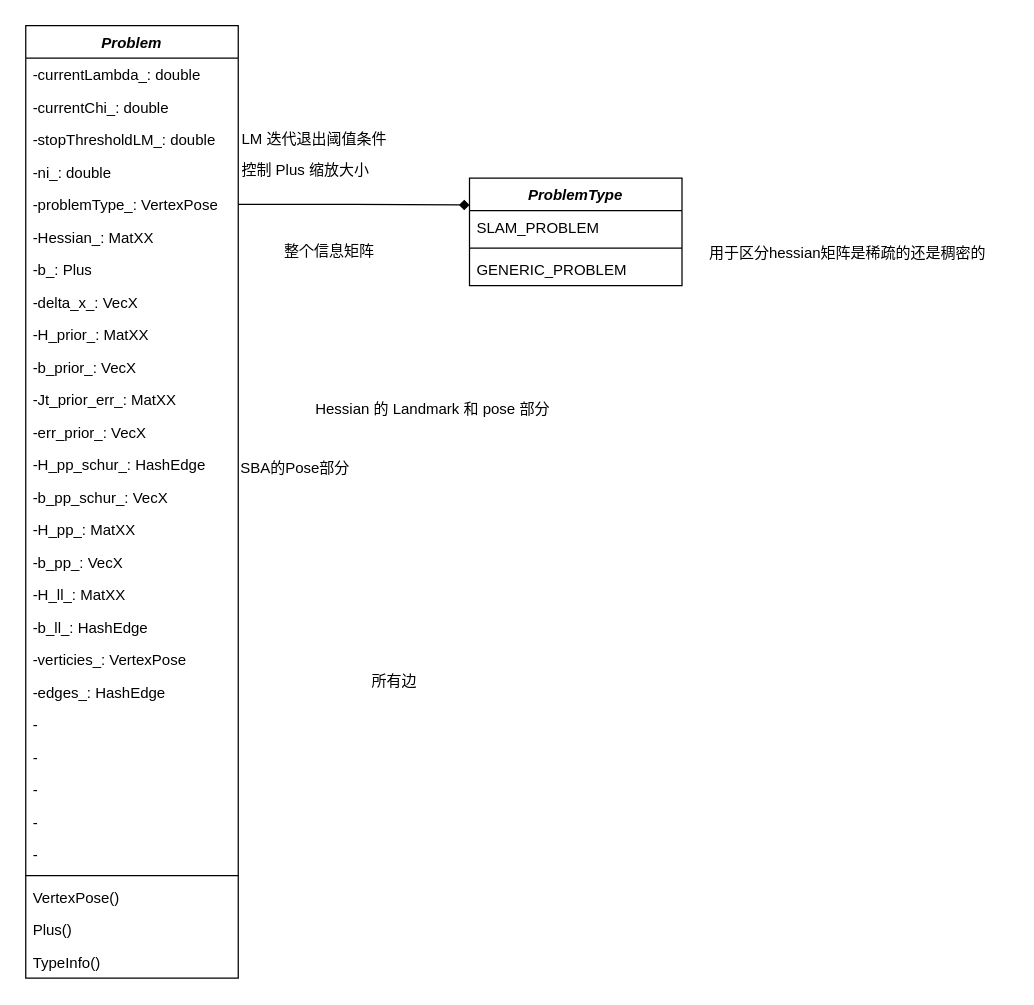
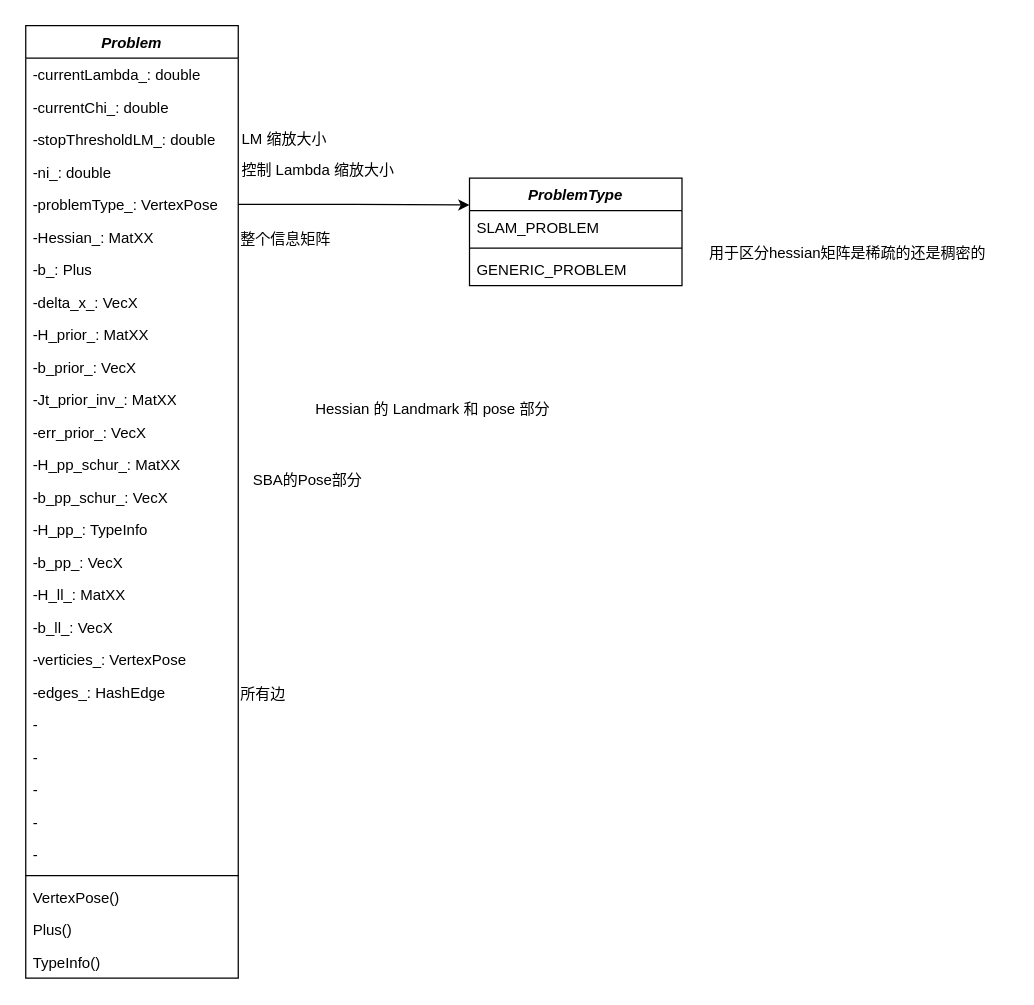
node "LM 迭代退出阈值条件": label "LM 迭代退出阈值条件" -> "LM 缩放大小"
node "控制 Plus 缩放大小": label "控制 Plus 缩放大小" -> "控制 Lambda 缩放大小"
edge "-problemType_: VertexPose" -> "ProblemType": arrowhead diamond -> classic
node "整个信息矩阵": moved (339, 251) -> (295, 239)
node "-Jt_prior_err_: MatXX": label "-Jt_prior_err_: MatXX" -> "-Jt_prior_inv_: MatXX"
node "-H_pp_schur_: HashEdge": label "-H_pp_schur_: HashEdge" -> "-H_pp_schur_: MatXX"
node "SBA的Pose部分": moved (304, 468) -> (317, 480)
node "-H_pp_: MatXX": label "-H_pp_: MatXX" -> "-H_pp_: TypeInfo"
node "-b_ll_: HashEdge": label "-b_ll_: HashEdge" -> "-b_ll_: VecX"
node "所有边": moved (404, 681) -> (273, 694)
